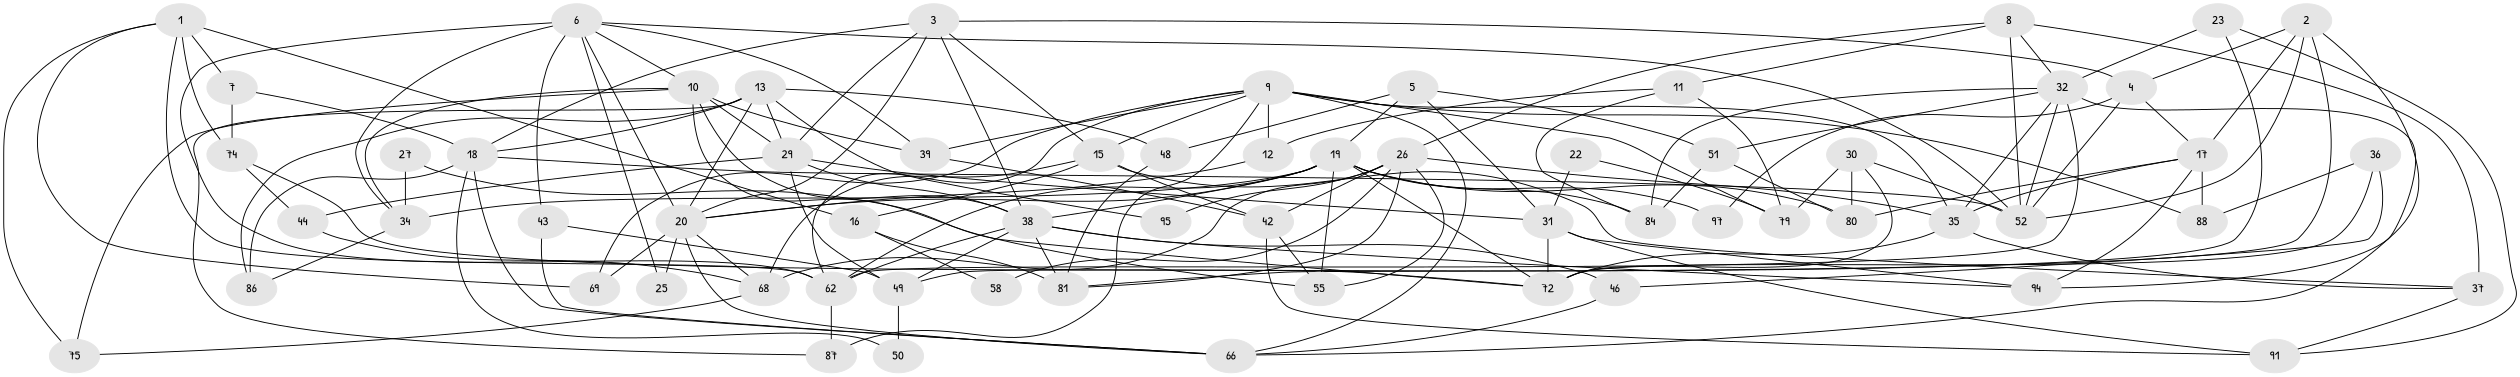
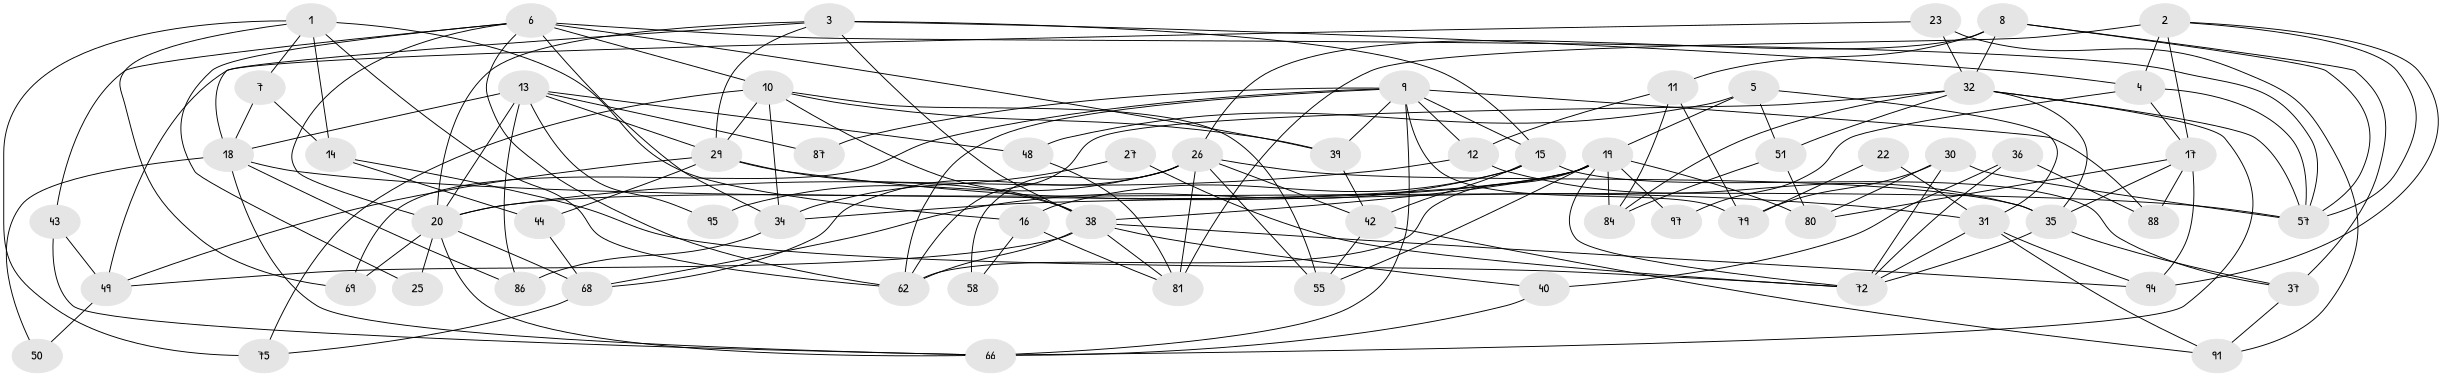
edge "9" -- "35": now "12" -- "35"
node "74": label "74" -> "14"
node "52": label "52" -> "57"
node "46": label "46" -> "40"
edge "62" -- "87": removed
